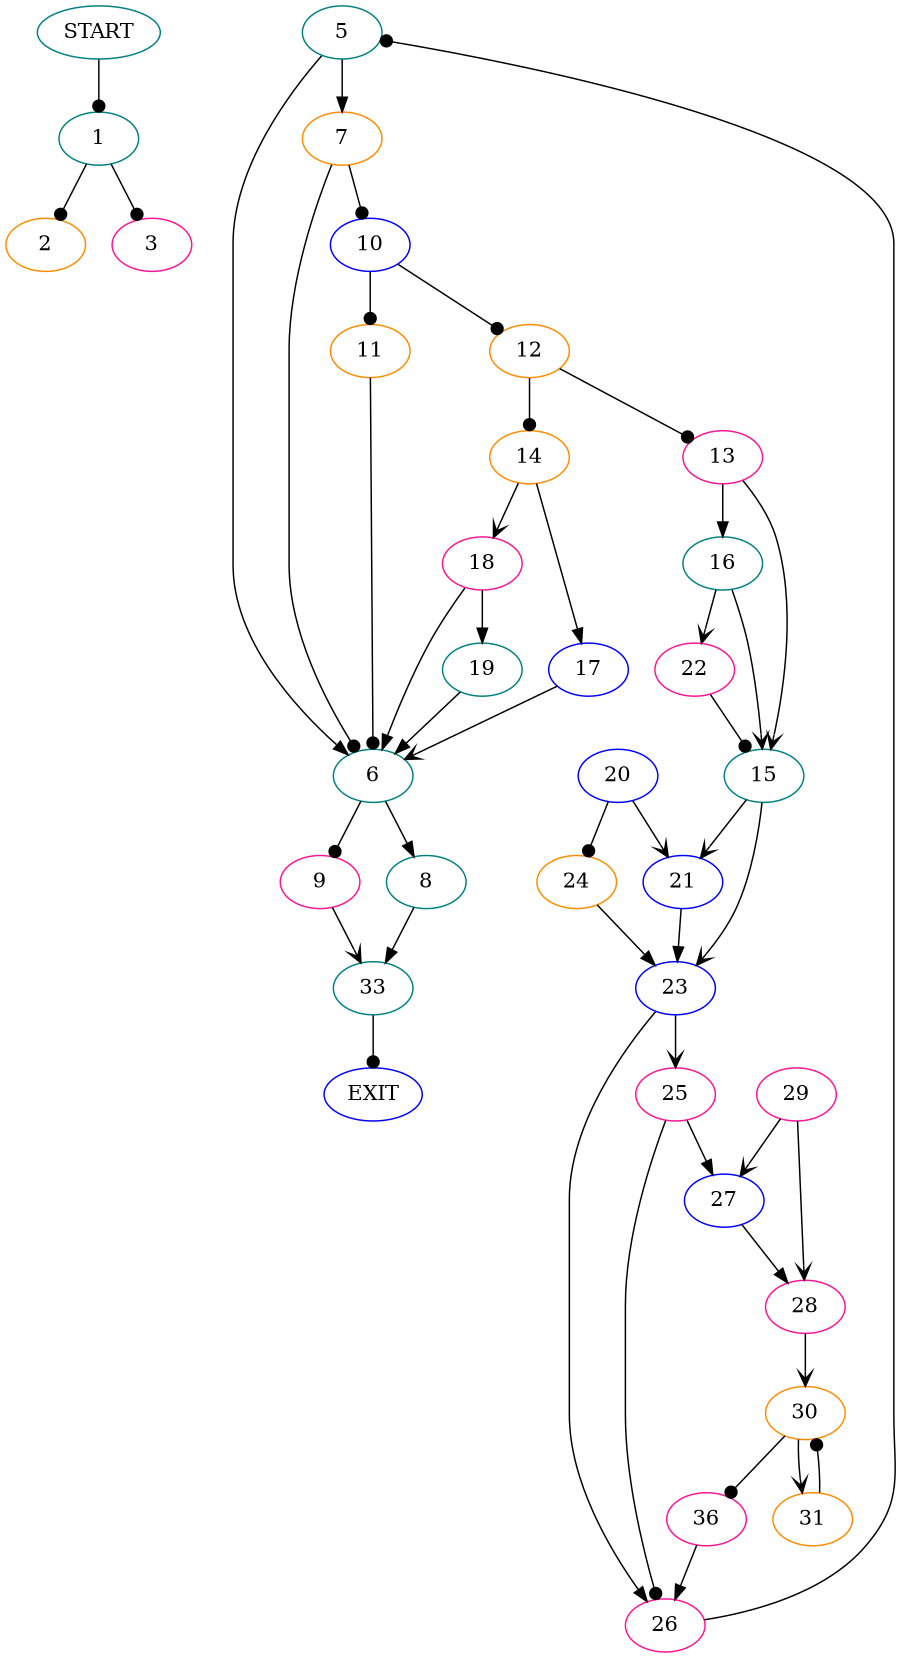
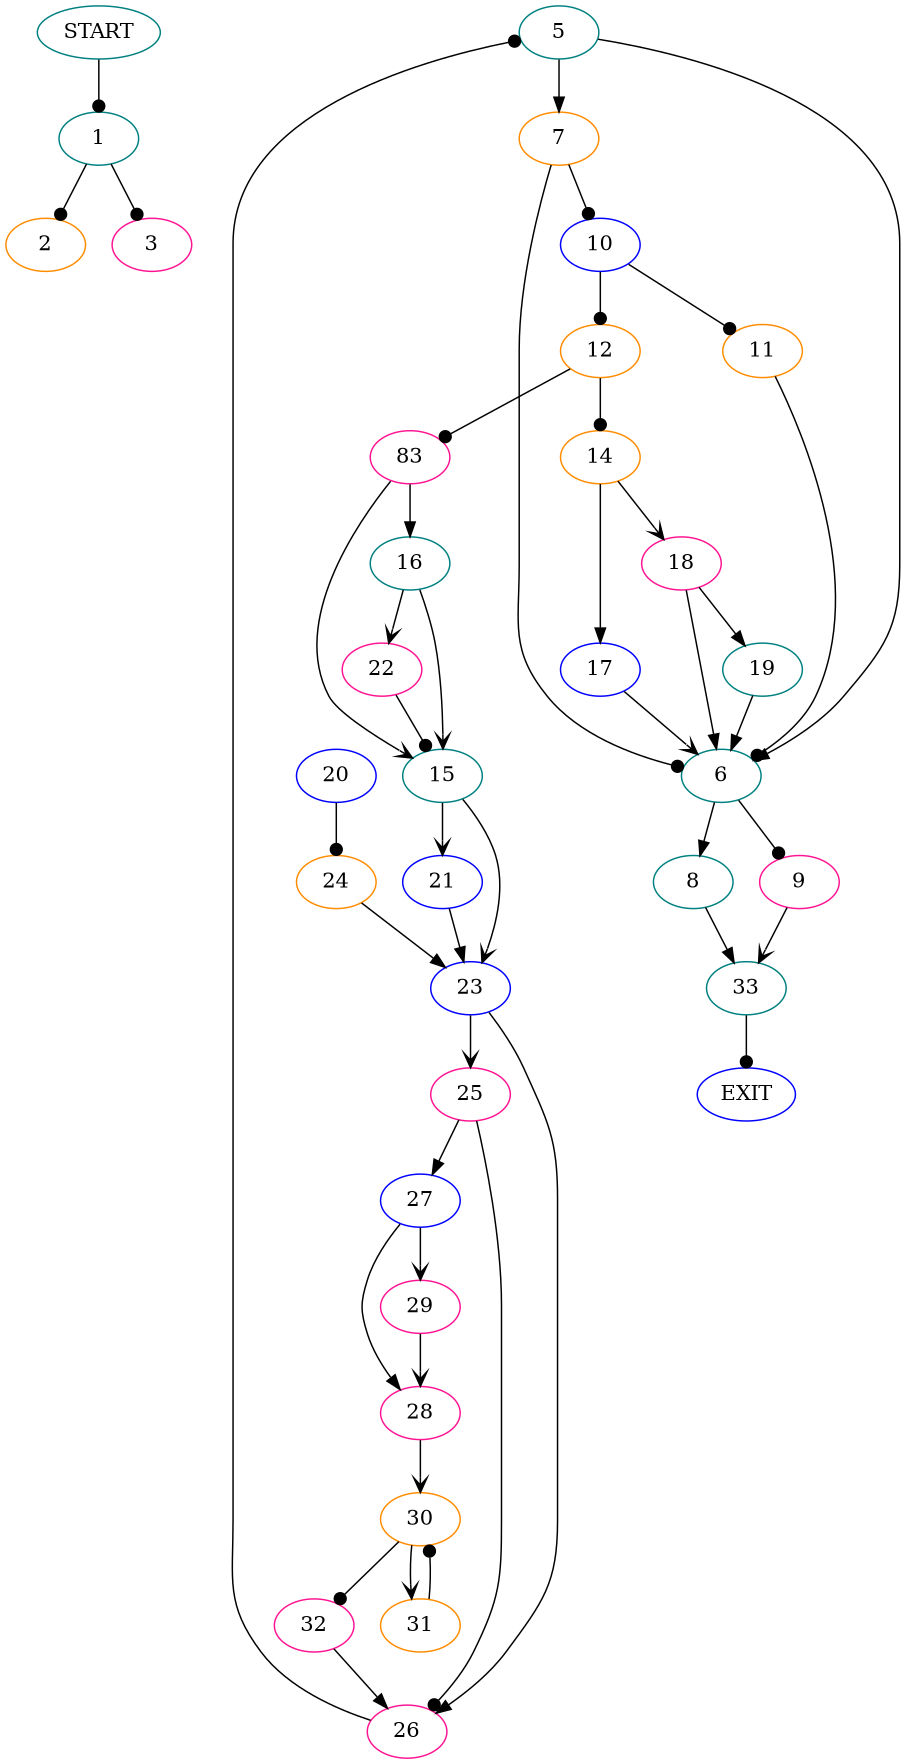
node "13": label "13" -> "83"
edge "20" -> "21": removed
edge "29" -> "27": reversed
node "36": label "36" -> "32"
